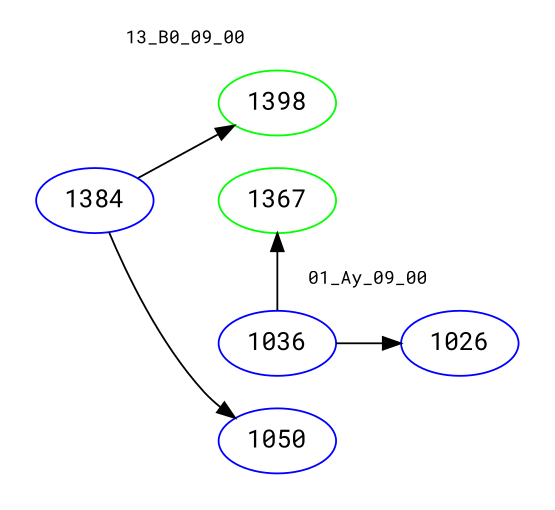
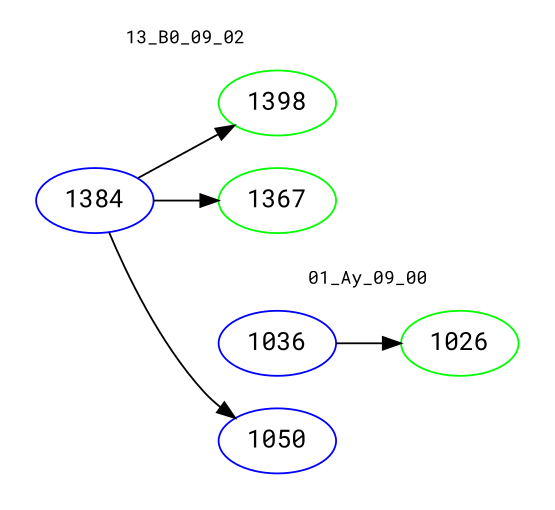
cluster "13_B0_09_00": label "13_B0_09_00" -> "13_B0_09_02"
edge "1036" -> "1367": now "1384" -> "1367"
node "1026": color blue -> green
